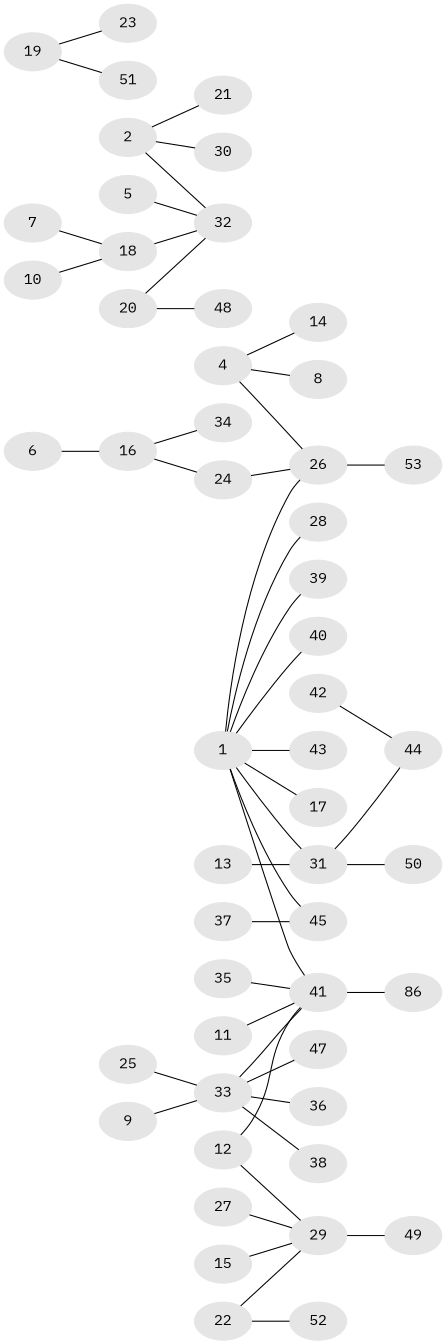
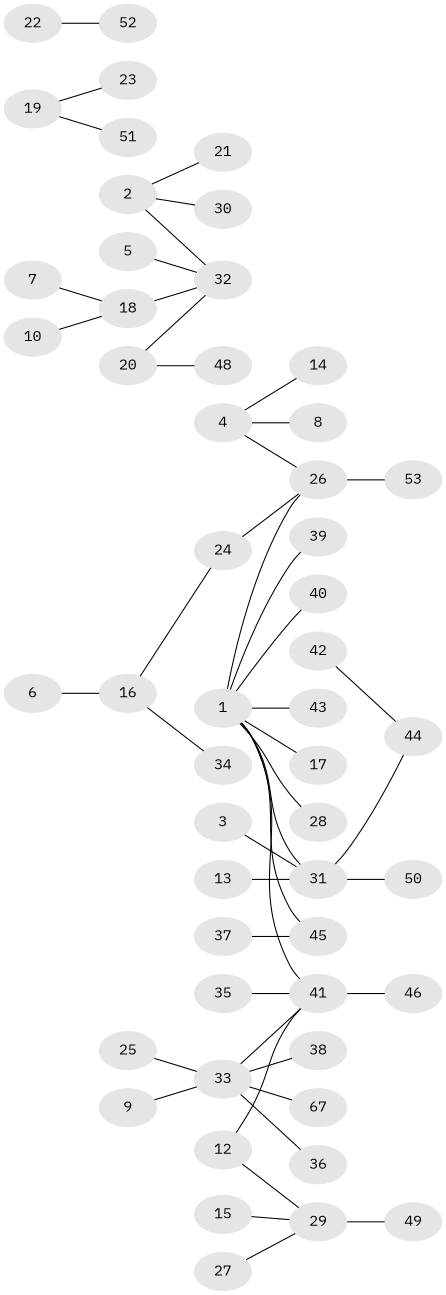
node "3": added
node "86": label "86" -> "46"
node "11": removed
node "47": label "47" -> "67"
edge "29" -- "22": removed
